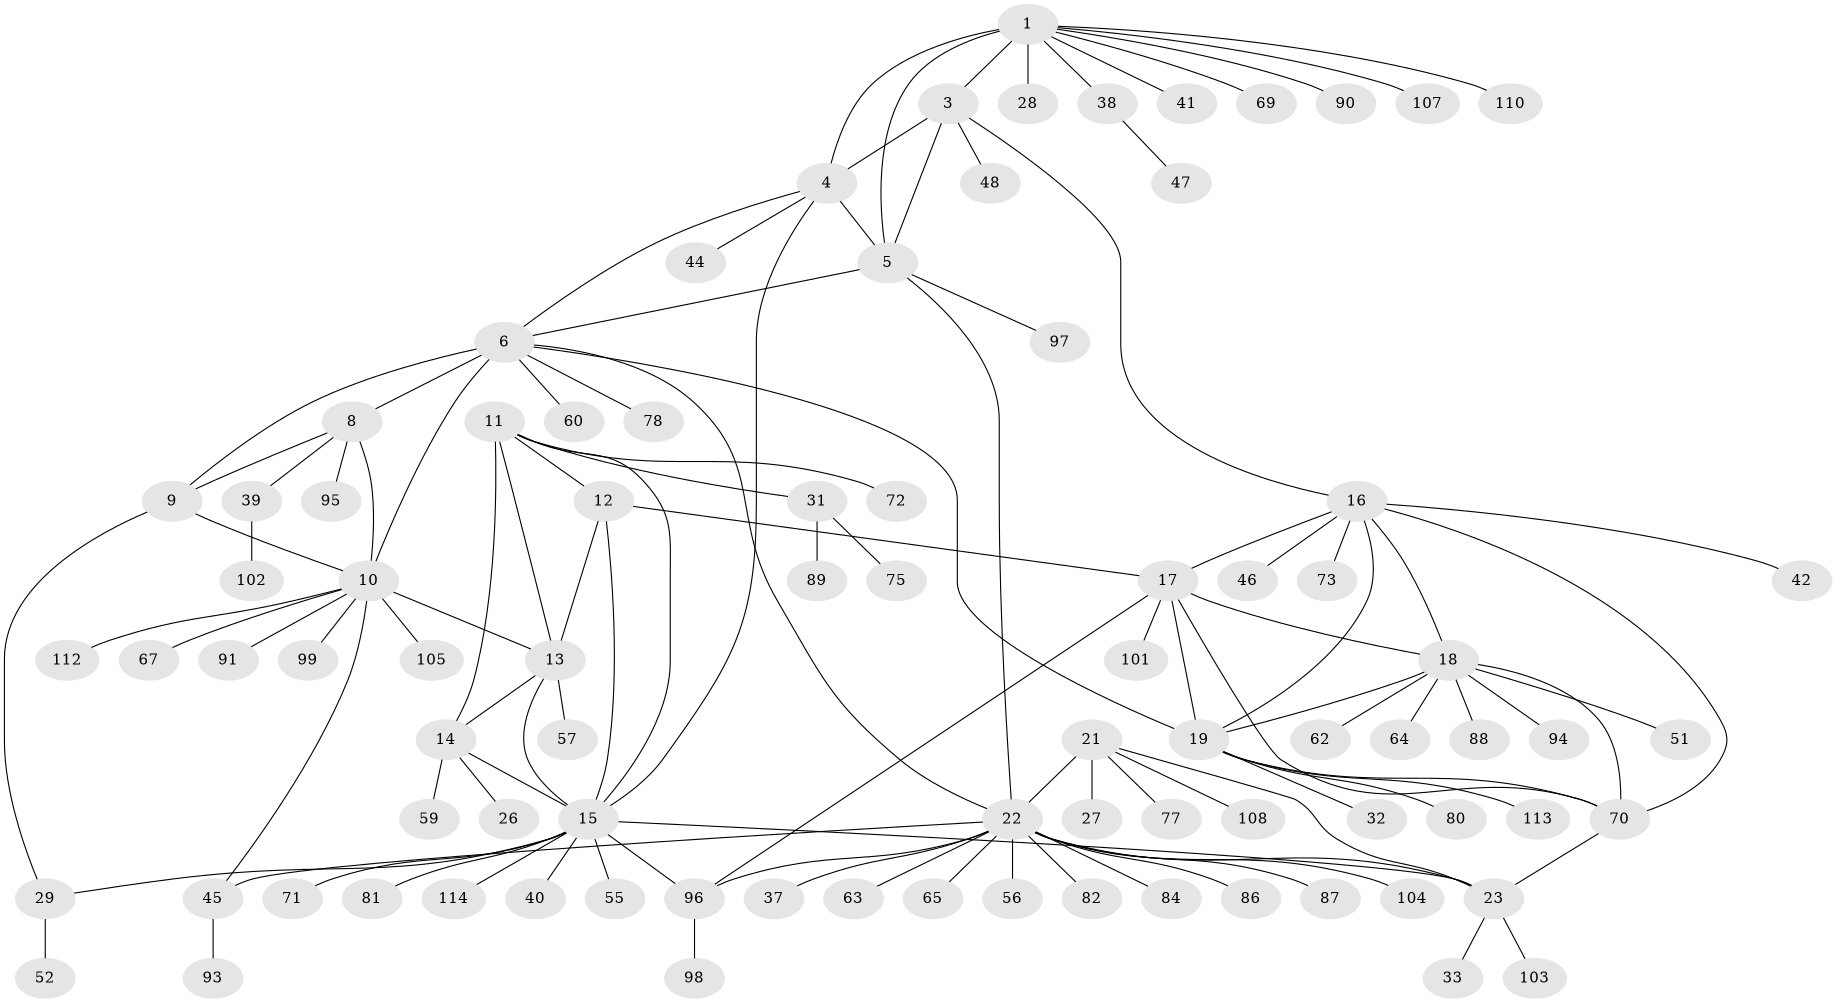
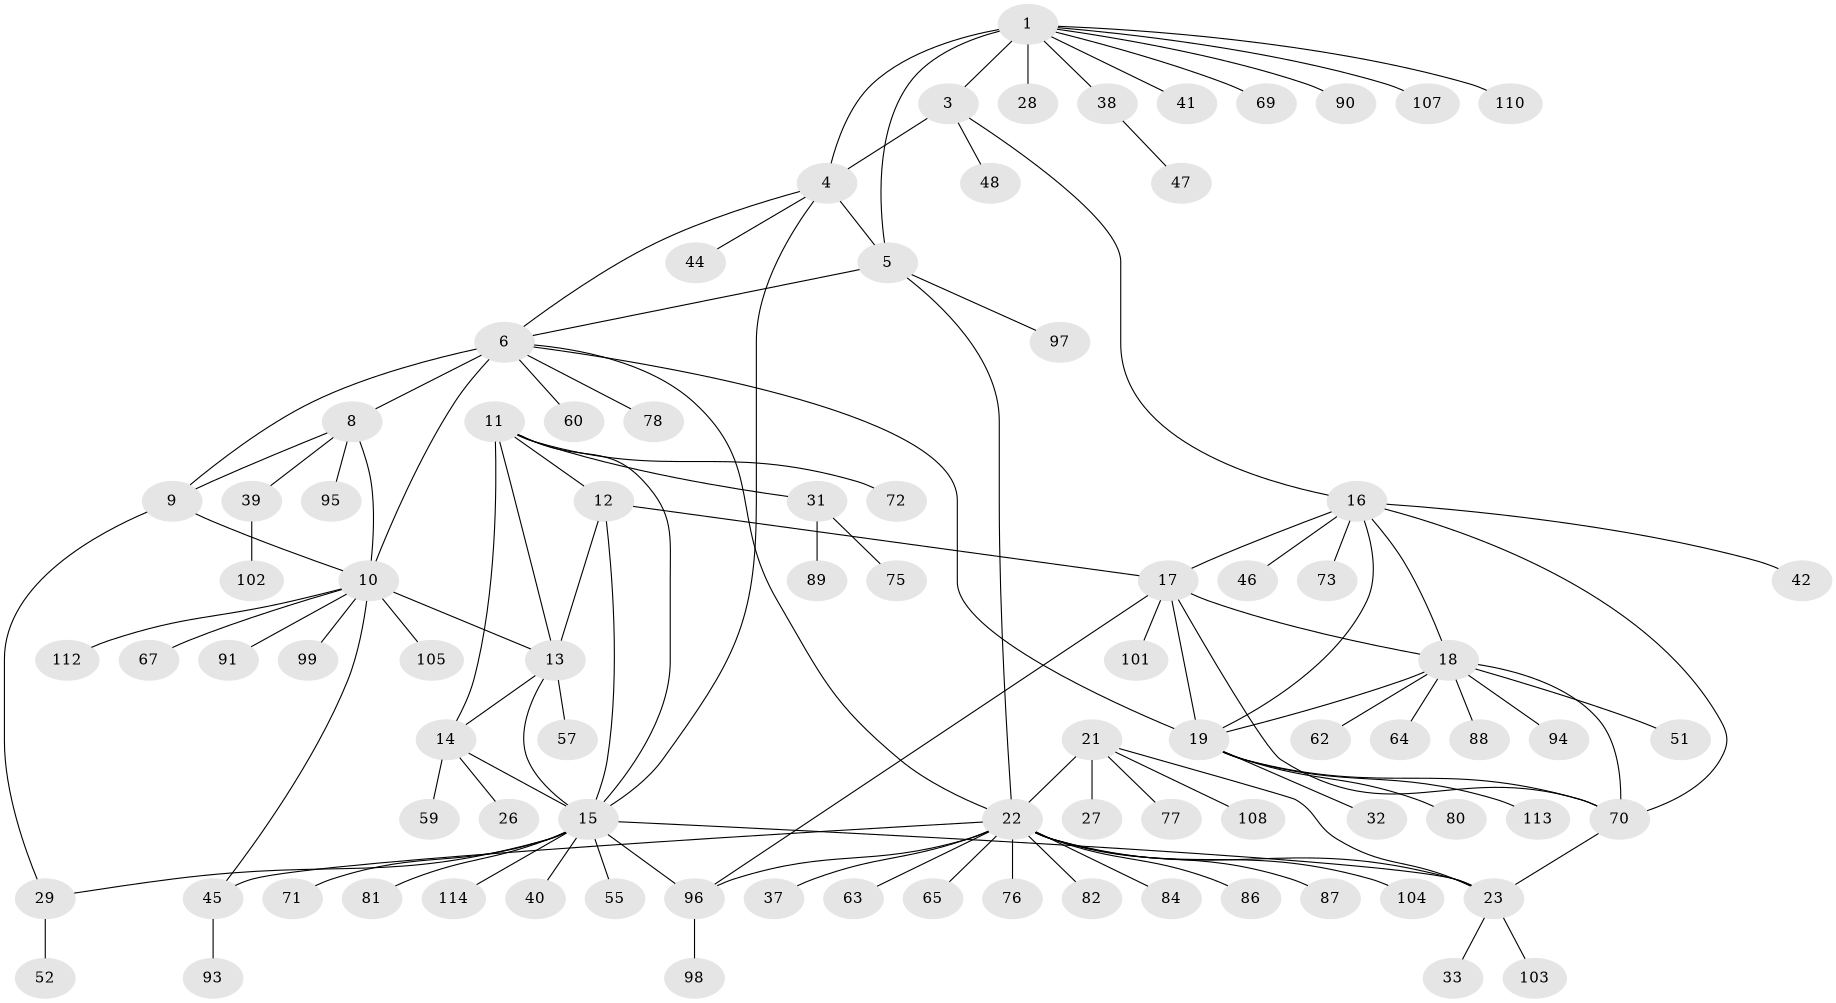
edge "3" -- "5": removed
node "56": label "56" -> "76"
